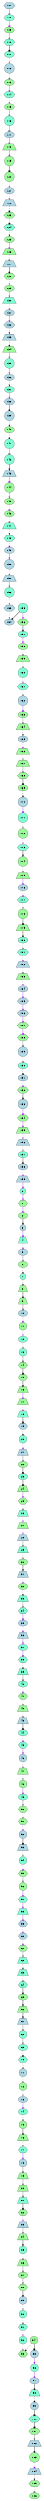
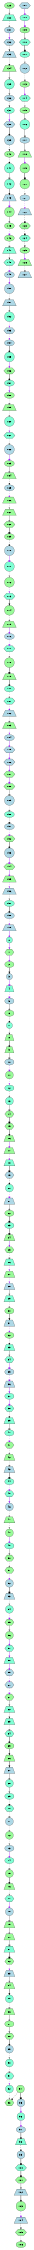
node "128": removed
edge "155" -> "154": reversed
